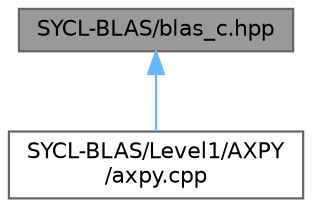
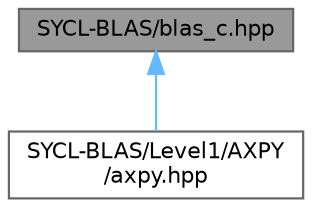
node "SYCL-BLAS/Level1/AXPY /axpy.cpp": label "SYCL-BLAS/Level1/AXPY /axpy.cpp" -> "SYCL-BLAS/Level1/AXPY /axpy.hpp"
